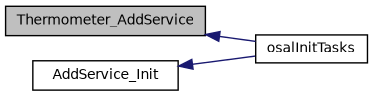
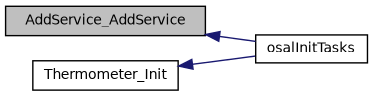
node "Thermometer_AddService": label "Thermometer_AddService" -> "AddService_AddService"
node "AddService_Init": label "AddService_Init" -> "Thermometer_Init"
